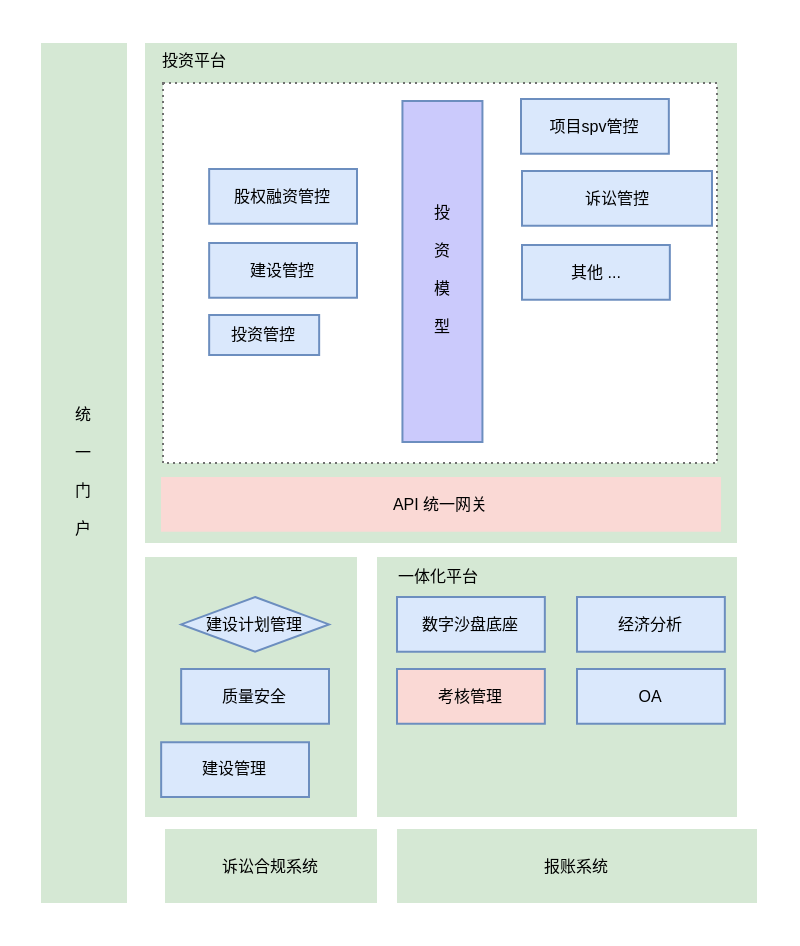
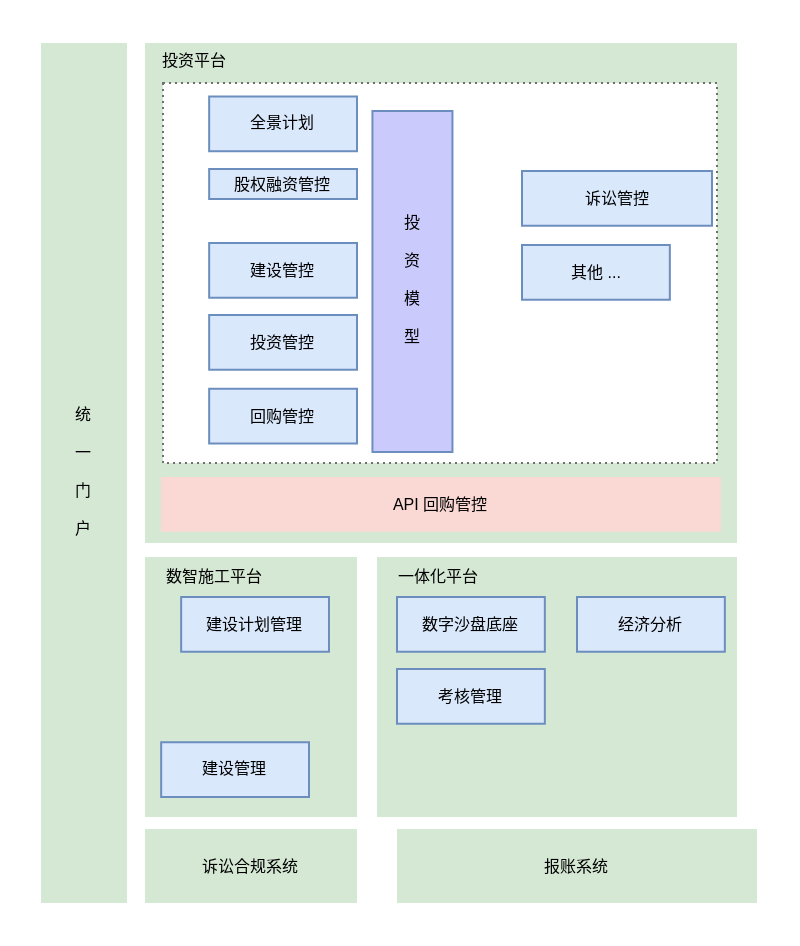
node "全景计划": added
node "项目spv管控": removed
node "股权融资管控": size 148x55 -> 148x30
node "投 资 模 型": moved (442, 272) -> (412, 282)
node "投资管控": size 110x40 -> 148x55
node "回购管控": added
node "API 统一网关": label "API 统一网关" -> "API 回购管控"
node "数智施工平台": added
node "建设计划管理": shape diamond -> rectangle
node "质量安全": removed
node "考核管理": fillcolor #fad9d5 -> #dae8fc
node "OA": removed
node "诉讼合规系统": moved (271, 866) -> (251, 866)
